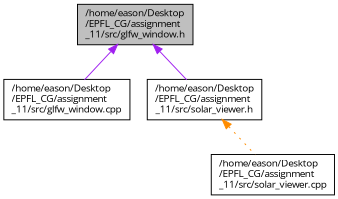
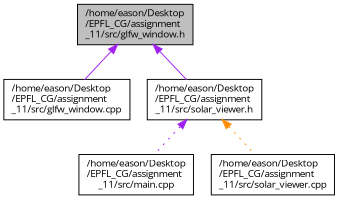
node "/home/eason/Desktop /EPFL_CG/assignment _11/src/main.cpp": added
